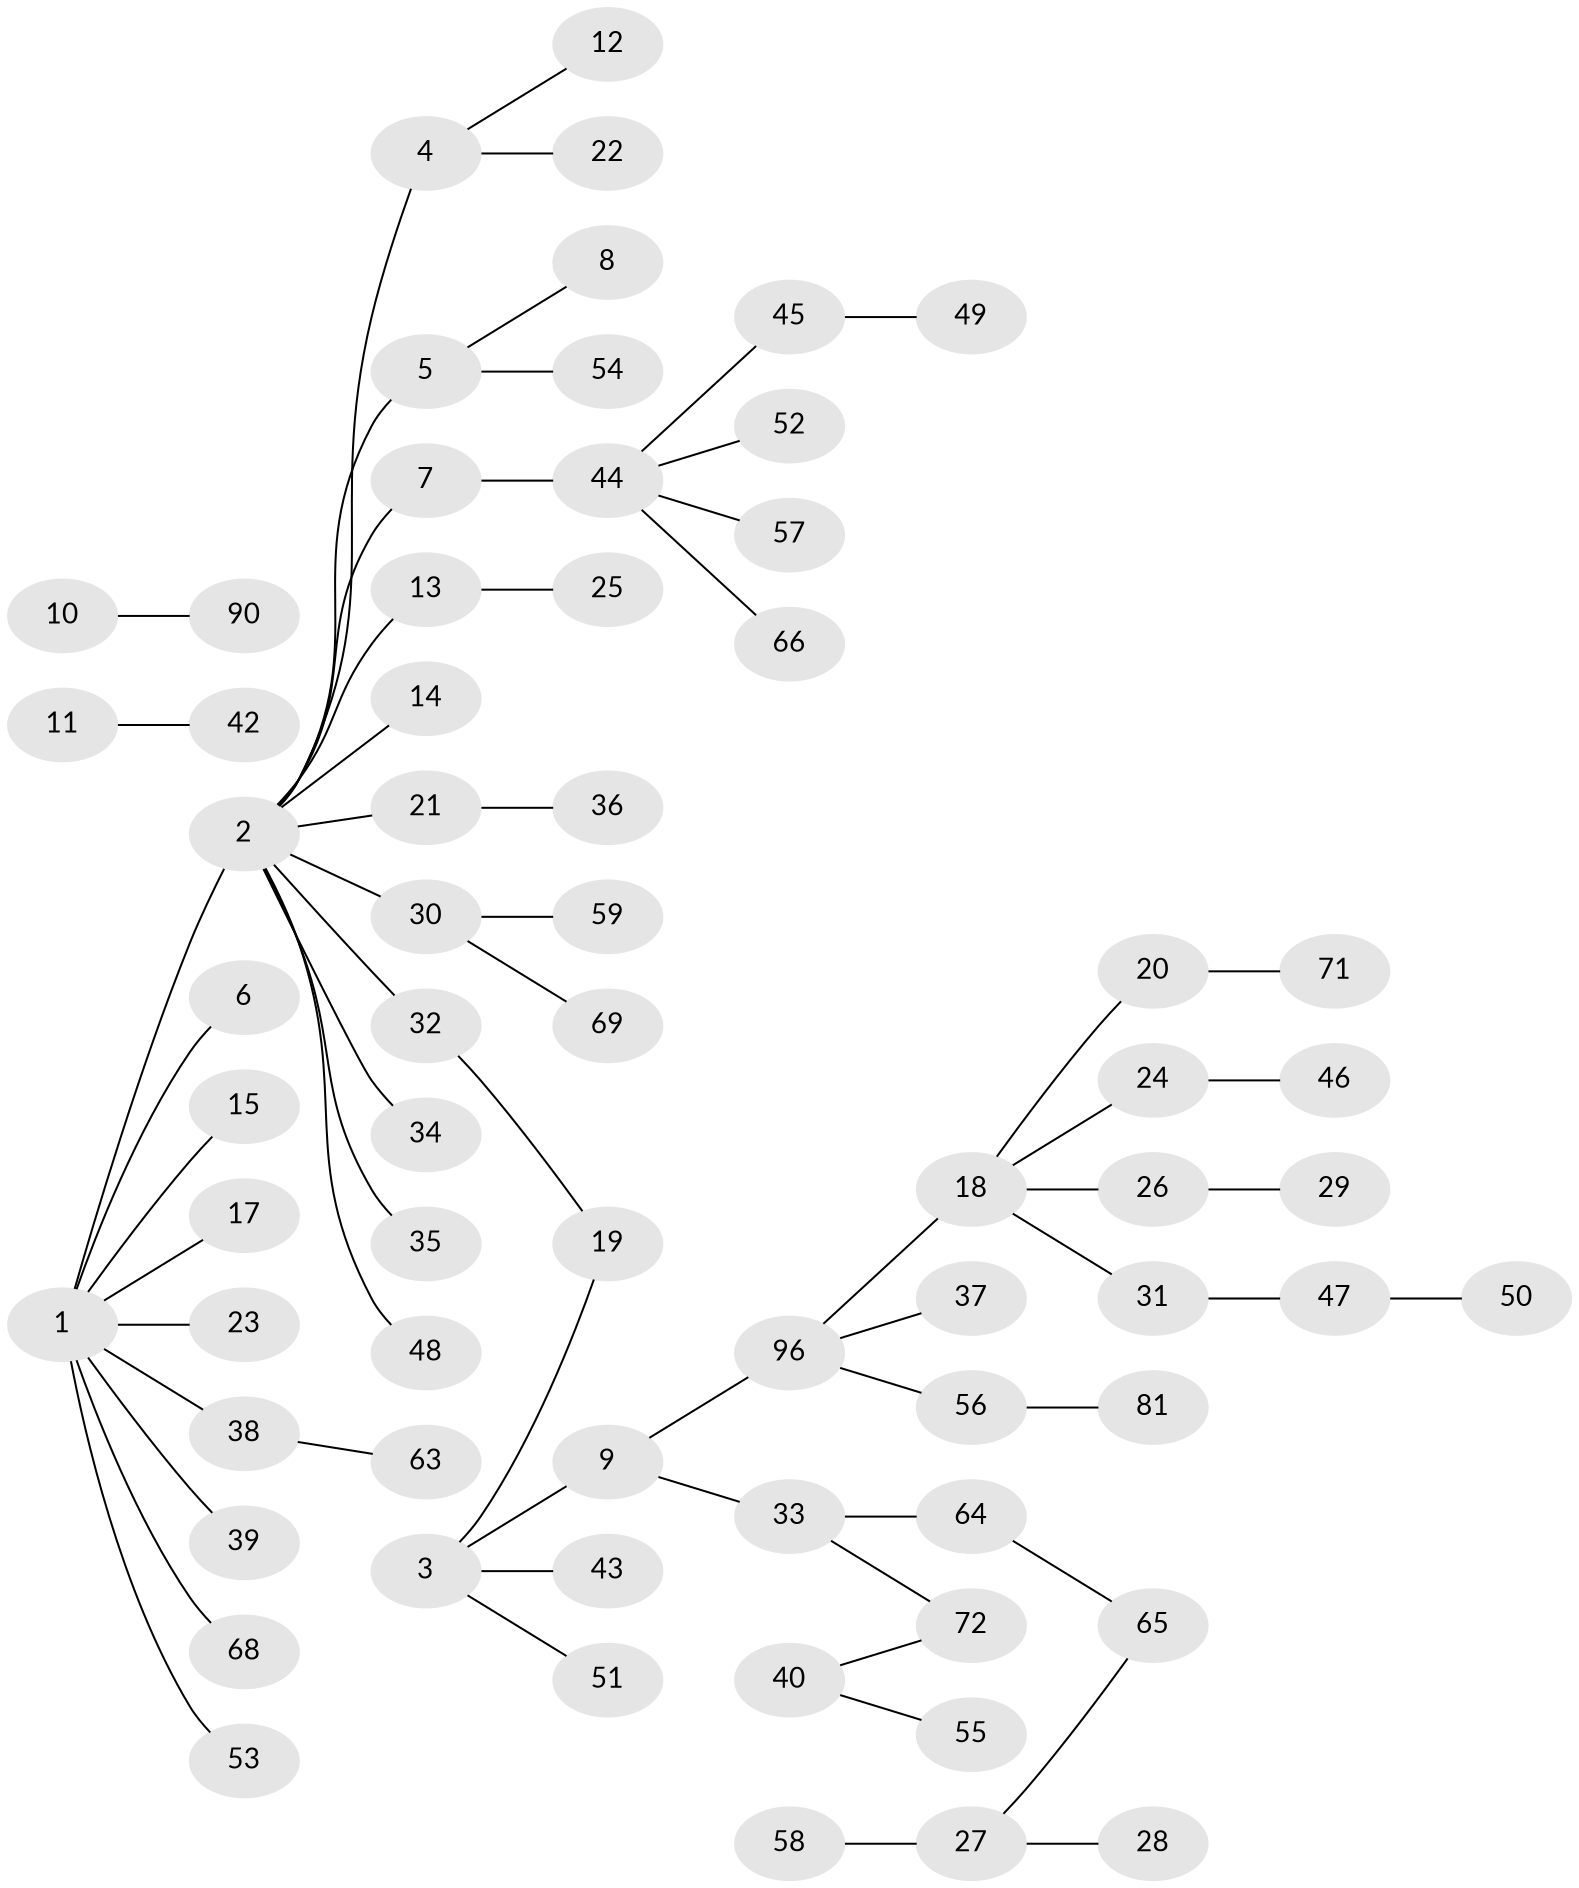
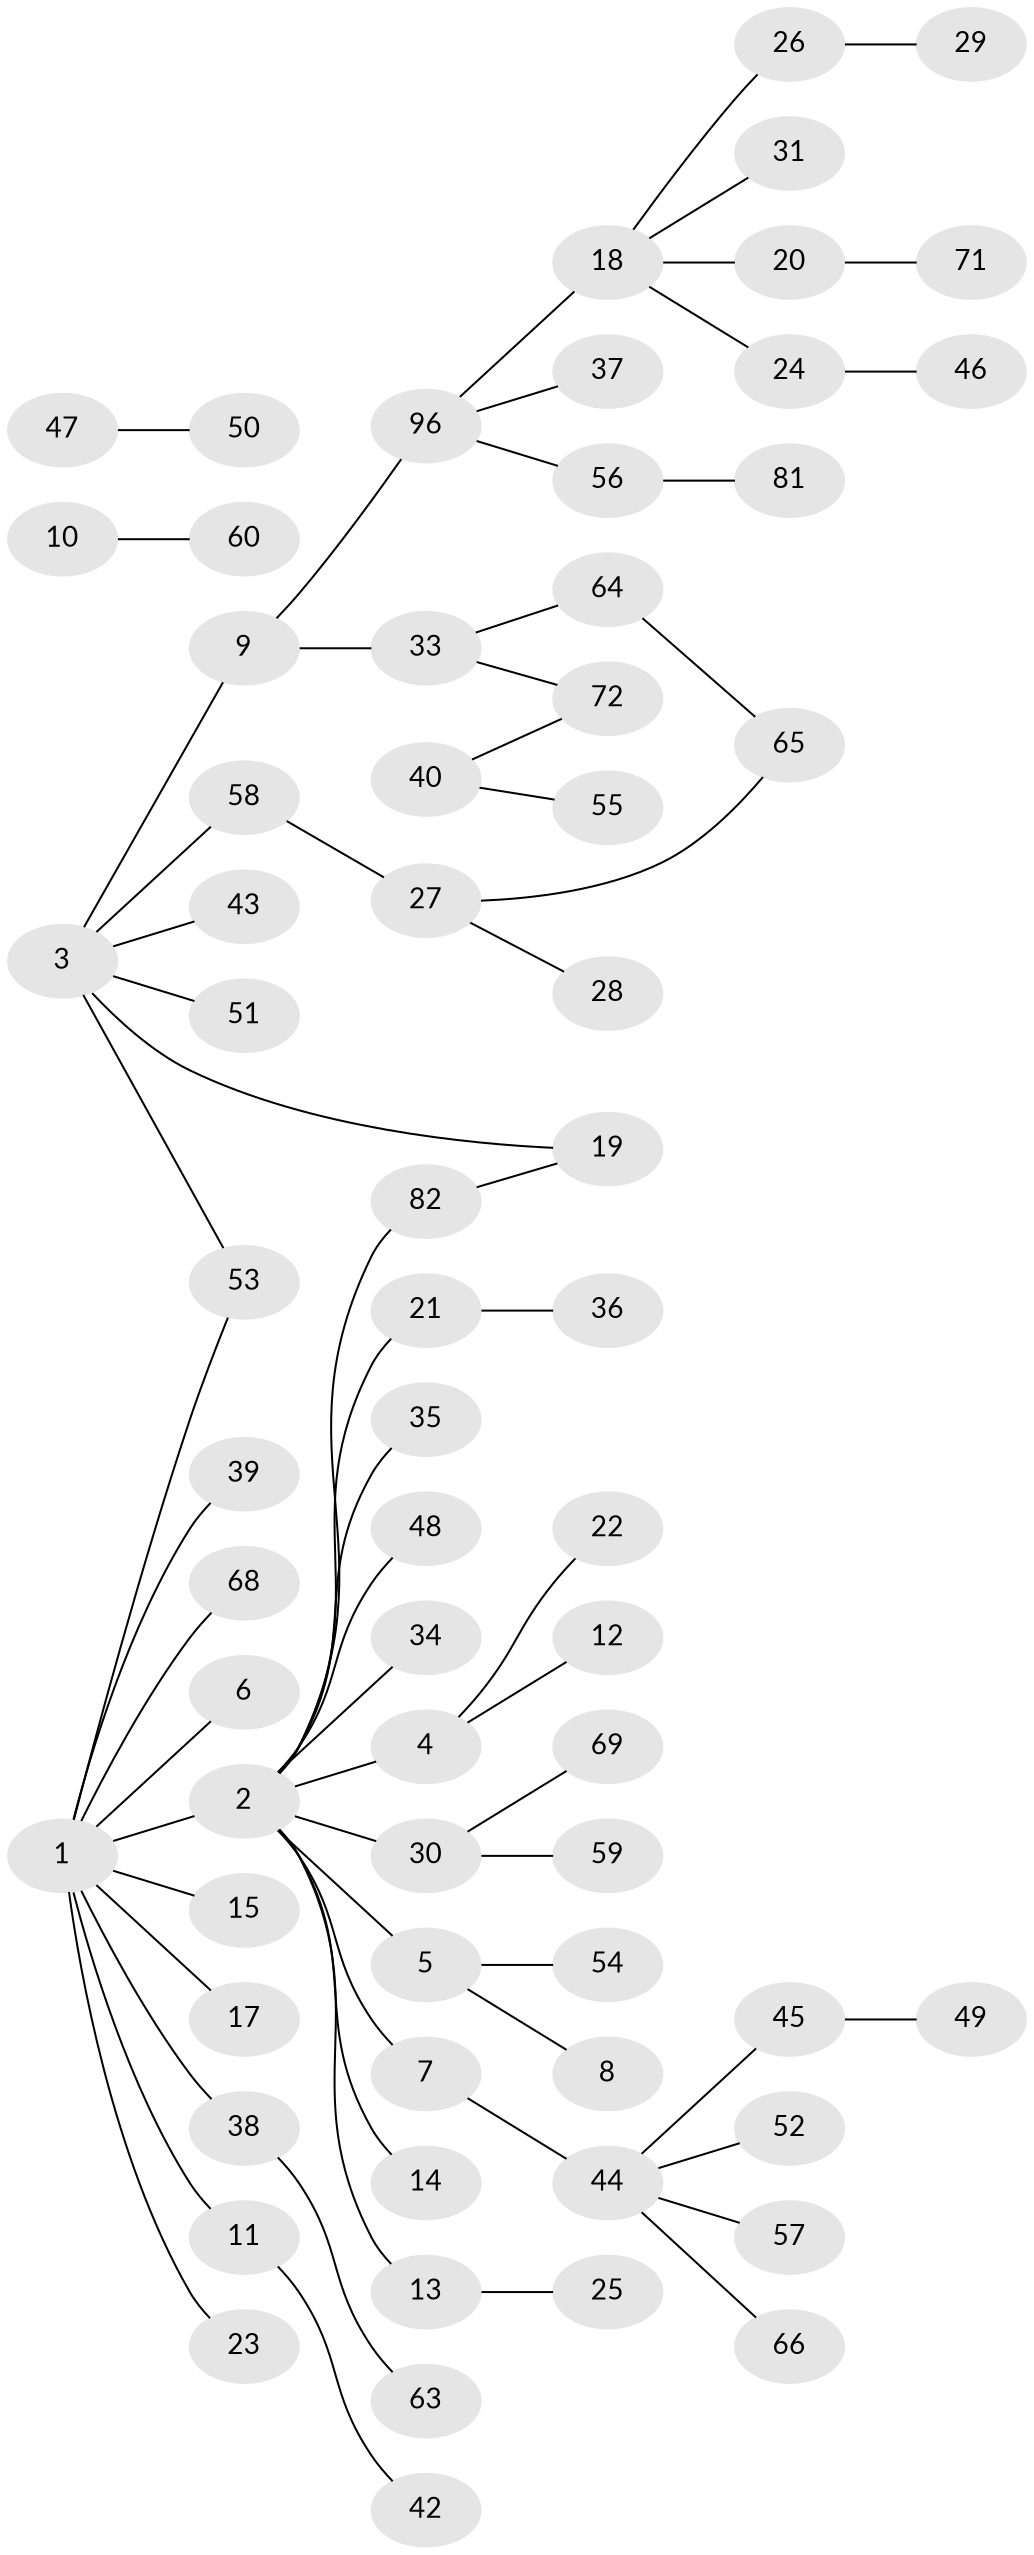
node "90": label "90" -> "60"
edge "58" -- "3": added
node "32": label "32" -> "82"
edge "3" -- "53": added
edge "31" -- "47": removed
edge "1" -- "11": added
